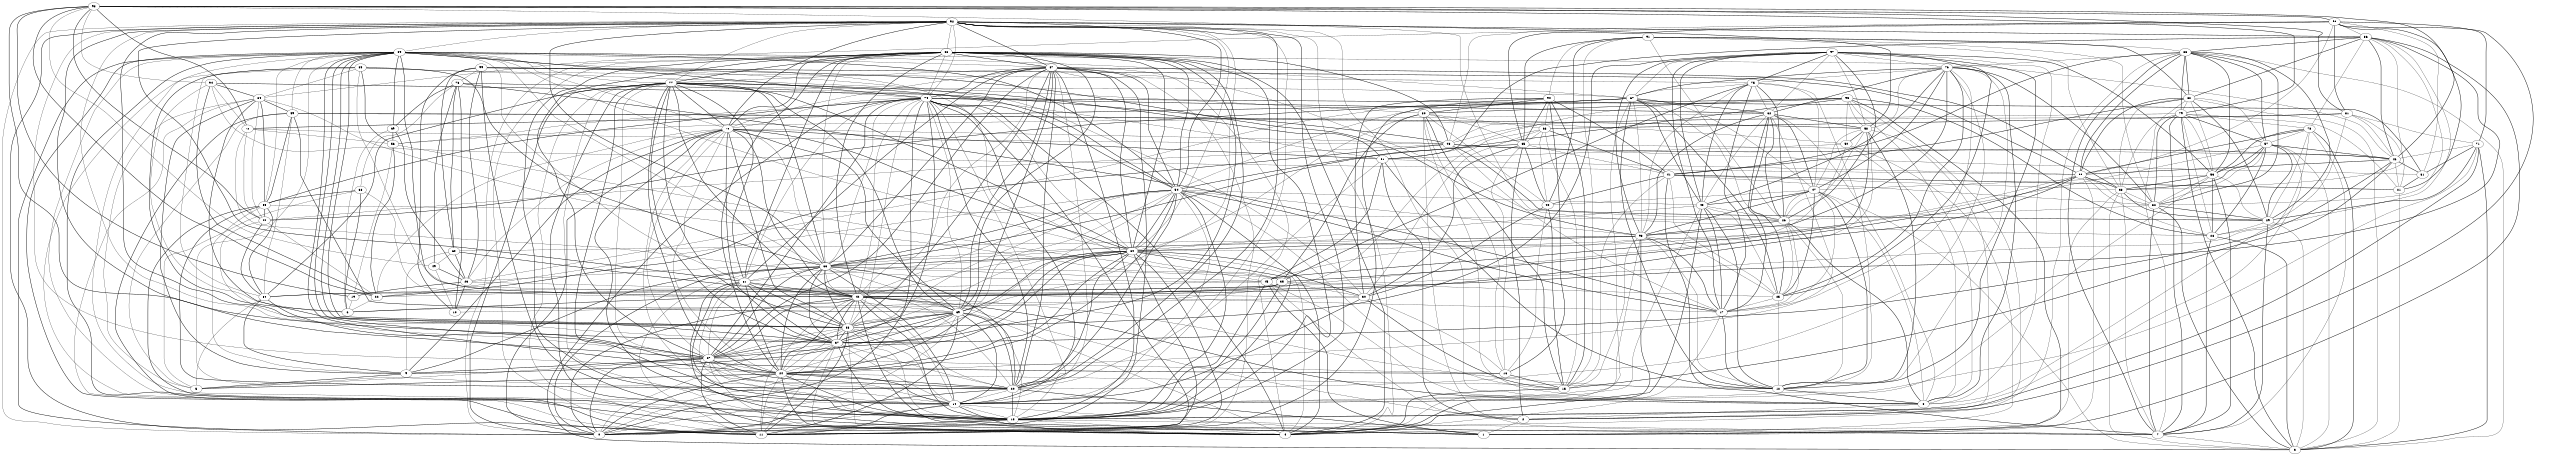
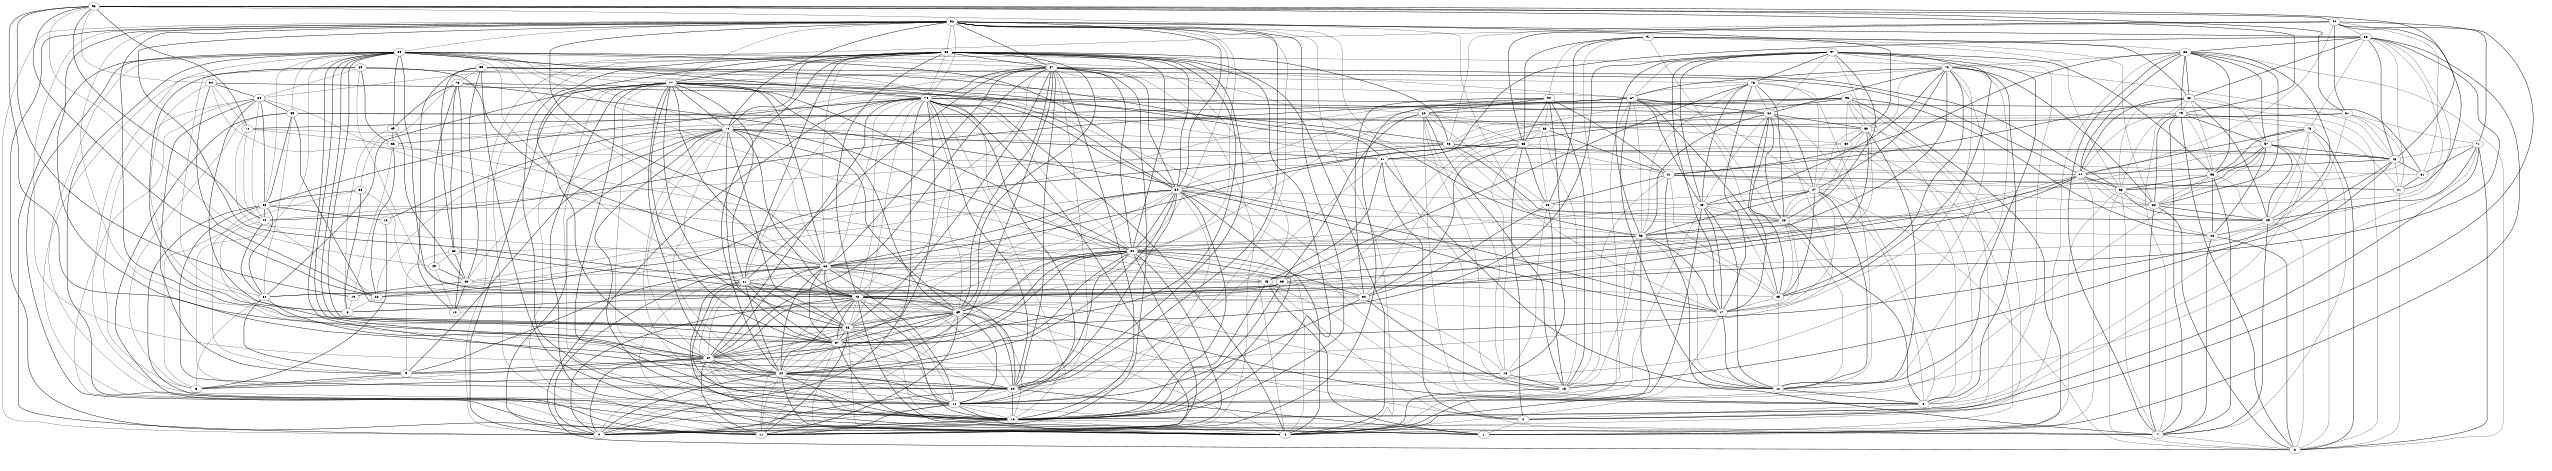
edge "28" -> "79": now "36" -> "79"
node "18": added
